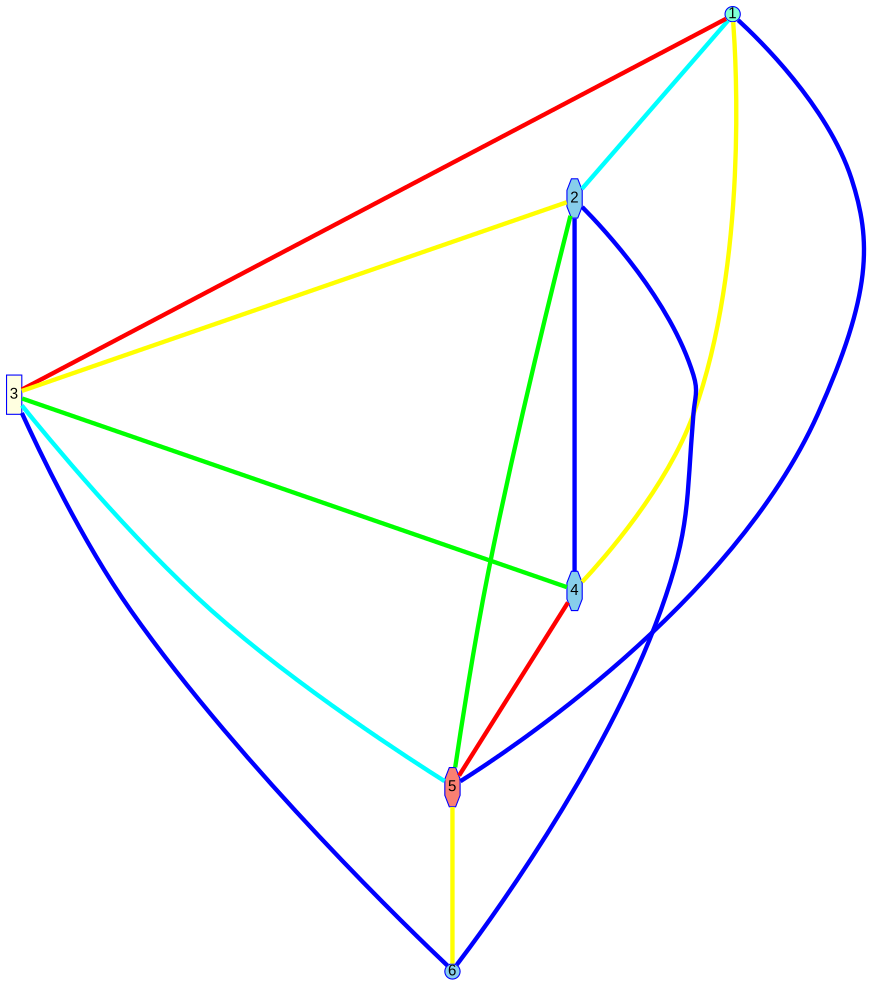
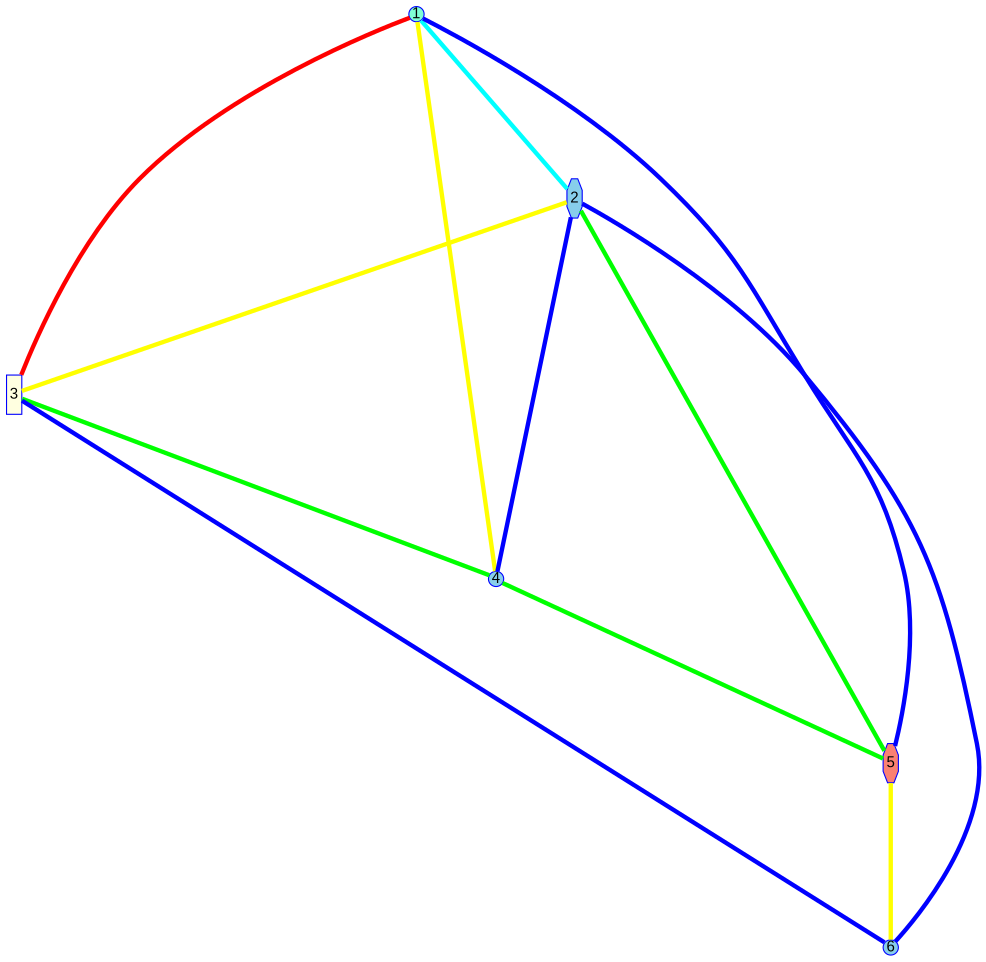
node "4": shape octagon -> circle
edge "3" -- "5": removed
edge "4" -- "5": color red -> green
